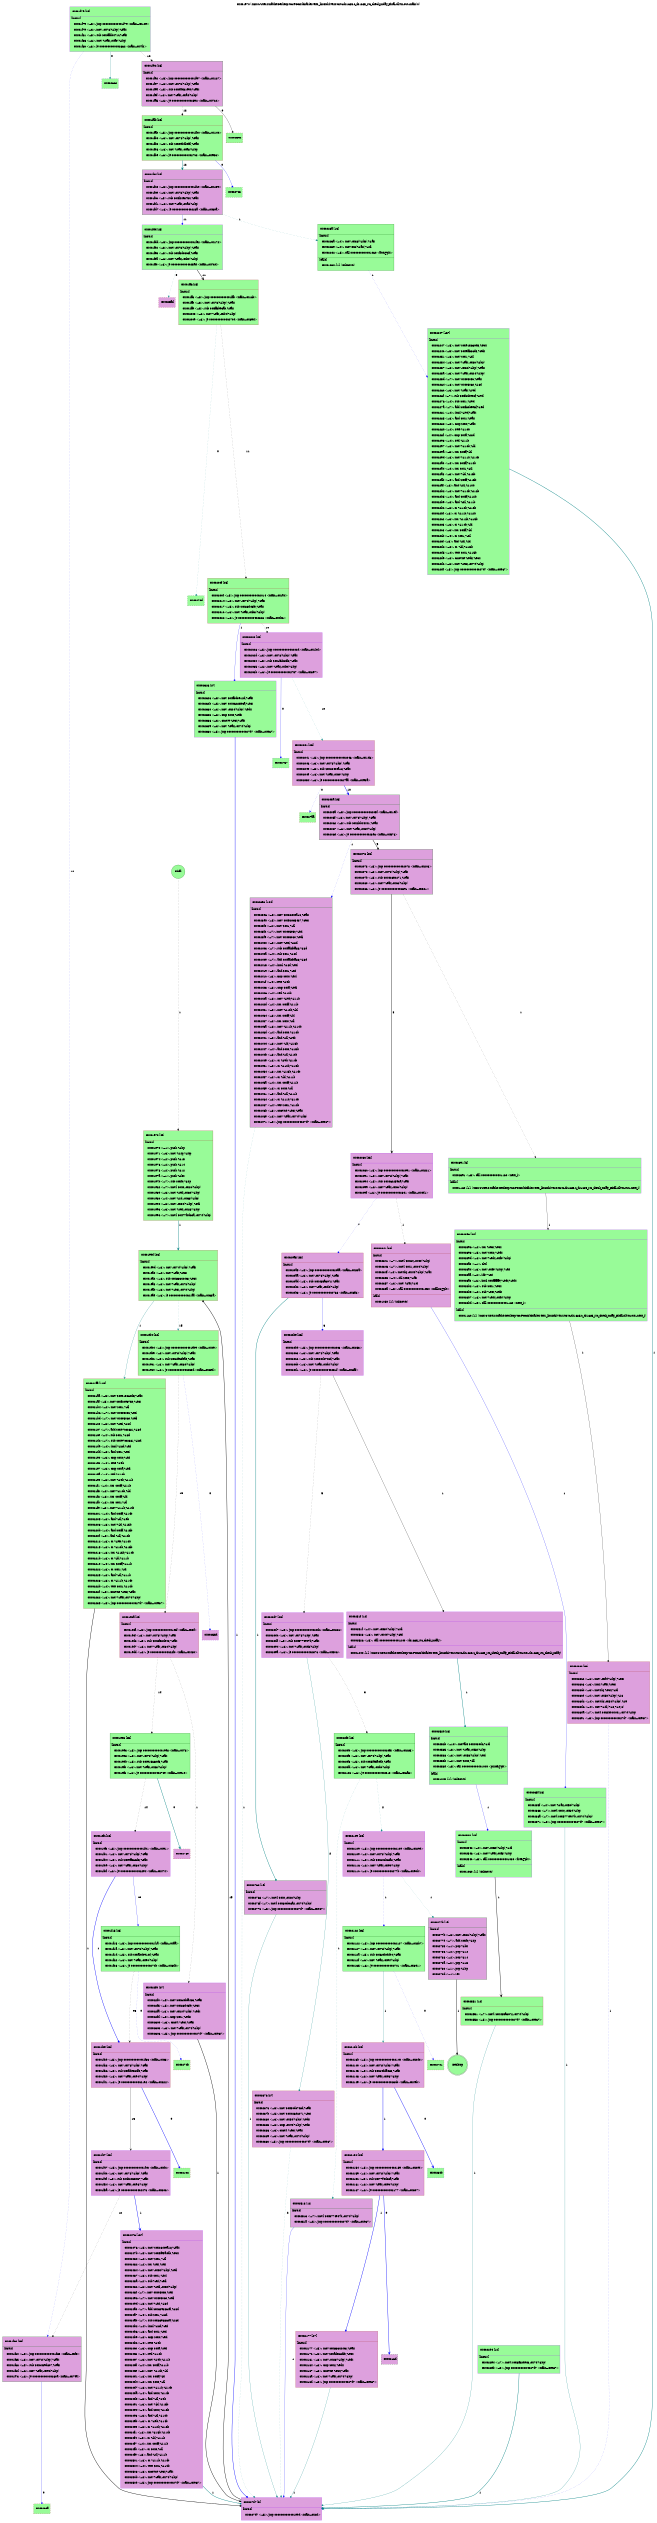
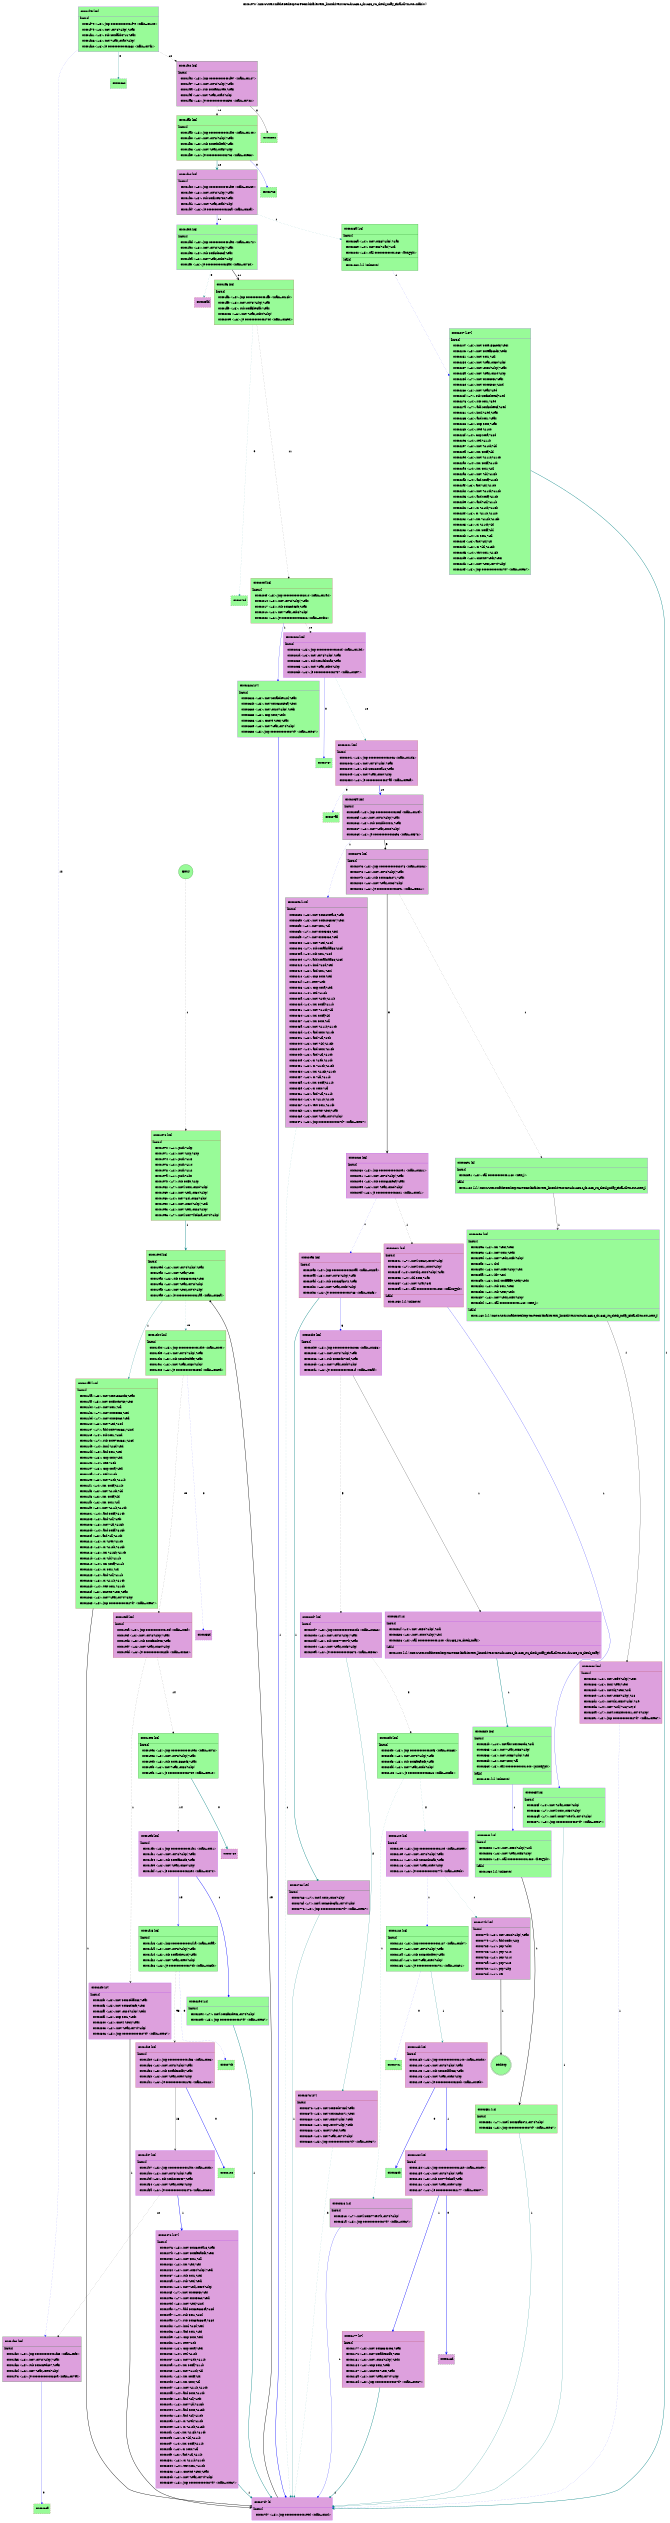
node "Final": label "Final" -> "Entry"
edge "0x401efc [25]" -> "0x401f2e [25]": now "0x401efc [25]" -> "0x4022e4 [12]"
edge "0x402177 [27]" -> "0x4027d7 [5]": style solid -> bold
